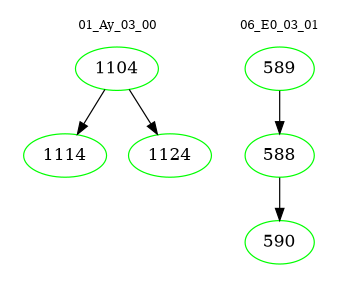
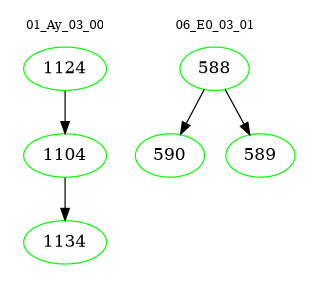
edge "589" -> "588": reversed
edge "1104" -> "1124": reversed
node "1114": label "1114" -> "1134"
